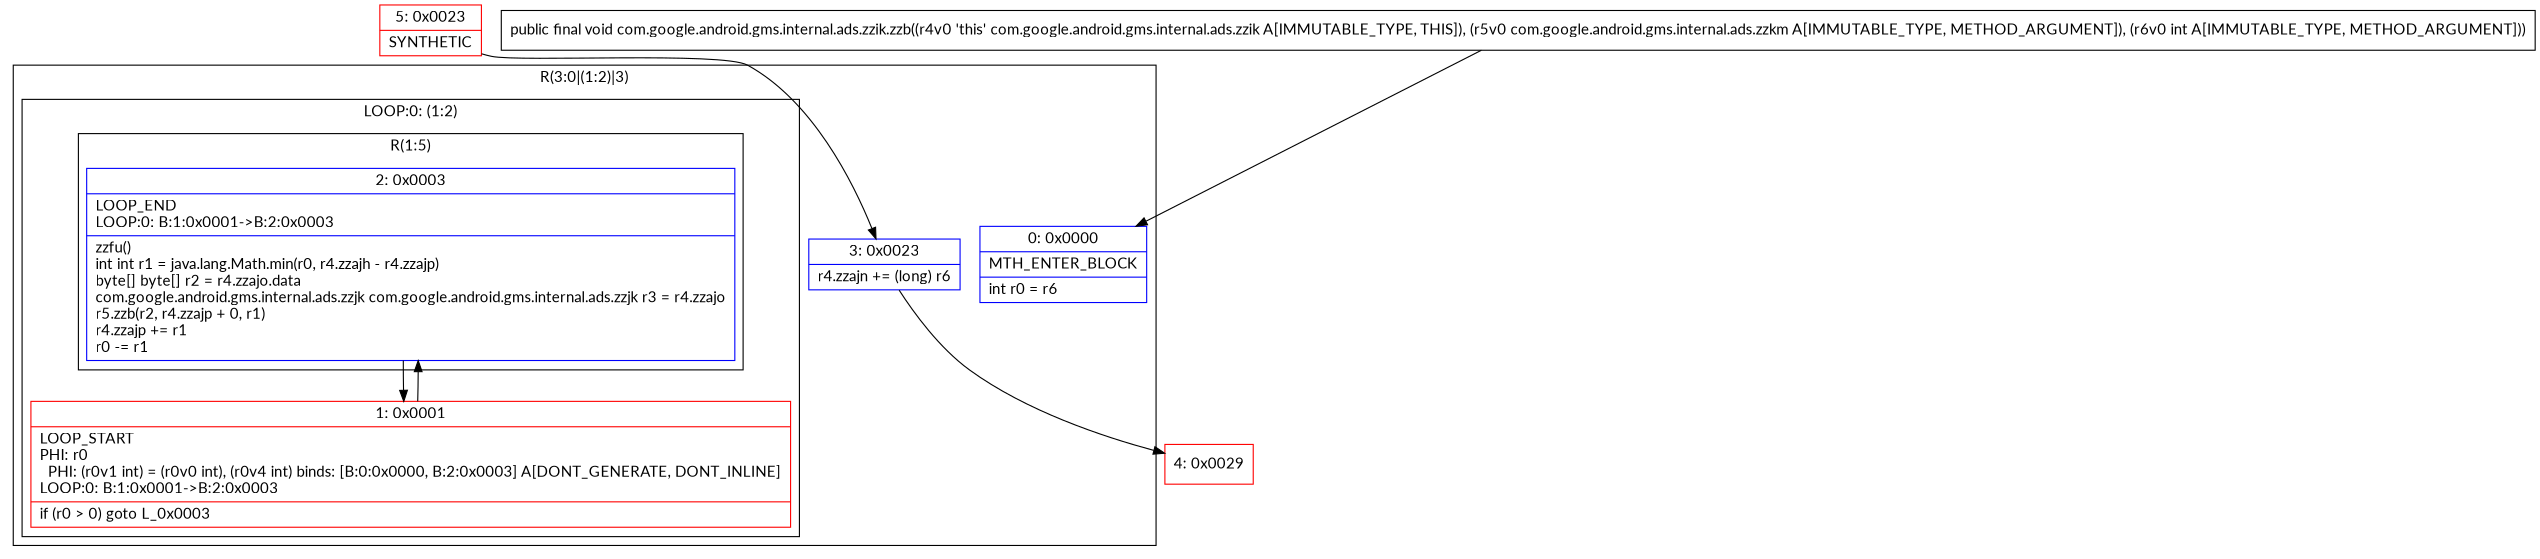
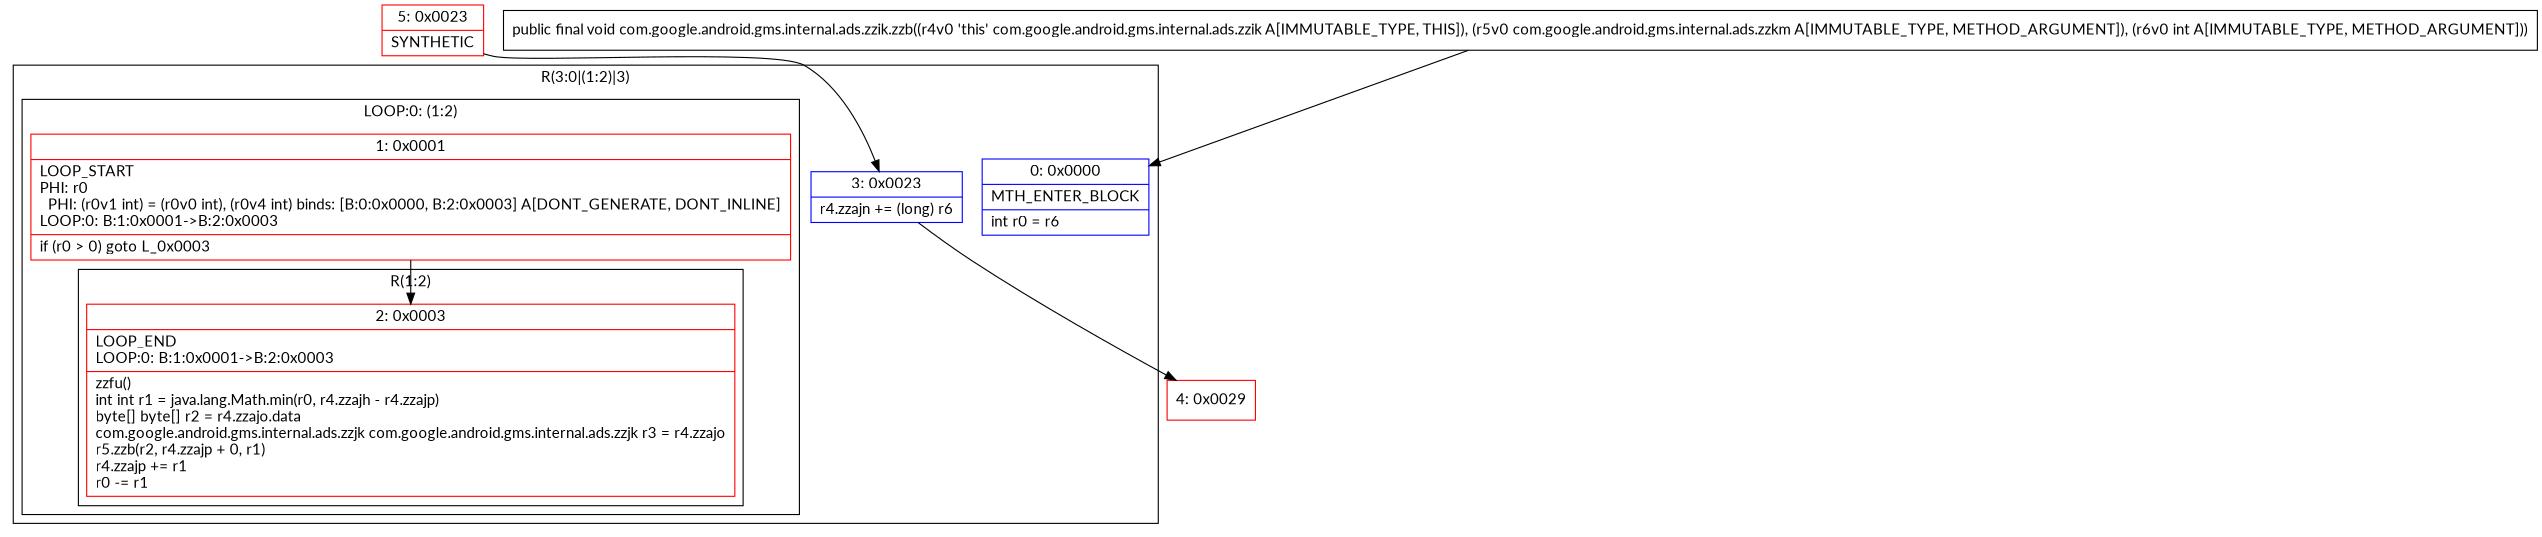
cluster "R(1:5)": label "R(1:5)" -> "R(1:2)"
node "2: 0x0003": color blue -> red
edge "2: 0x0003" -> "1: 0x0001": removed
